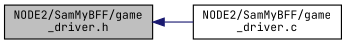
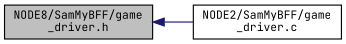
node "NODE2/SamMyBFF/game _driver.h": label "NODE2/SamMyBFF/game _driver.h" -> "NODE8/SamMyBFF/game _driver.h"
